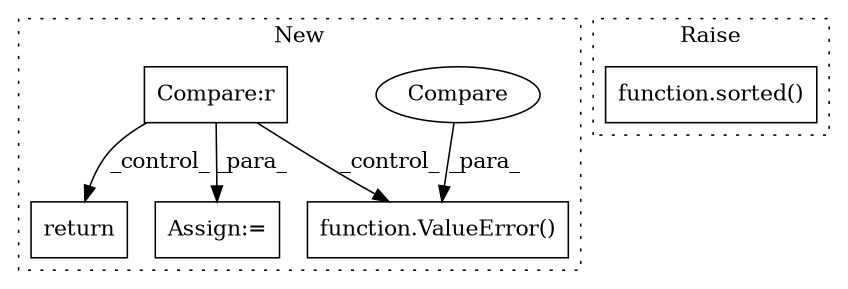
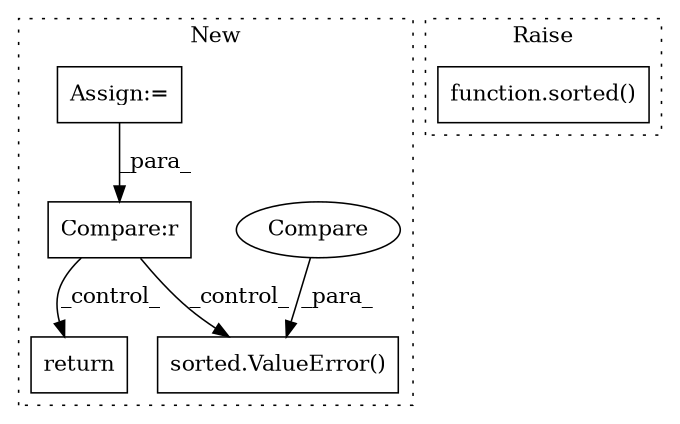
edge "Compare:r" -> "Assign:=": reversed
node "function.ValueError()": label "function.ValueError()" -> "sorted.ValueError()"
